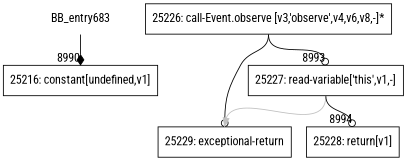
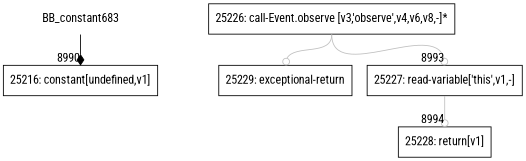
node "BB_entry683": label "BB_entry683" -> "BB_constant683"
edge "25226: call-Event.observe [v3,'observe',v4,v6,v8,-]*" -> "25227: read-variable['this',v1,-]": color black -> gray
edge "25226: call-Event.observe [v3,'observe',v4,v6,v8,-]*" -> "25229: exceptional-return": color black -> gray
edge "25227: read-variable['this',v1,-]" -> "25228: return[v1]": color black -> gray
edge "25227: read-variable['this',v1,-]" -> "25229: exceptional-return": removed
